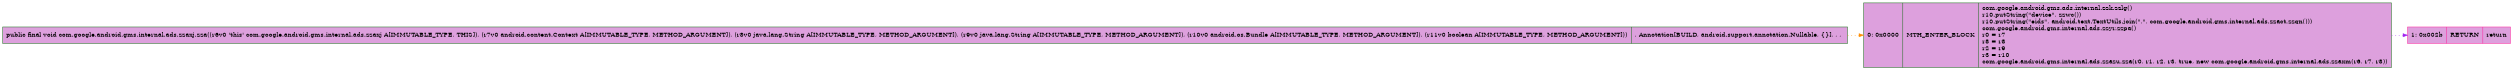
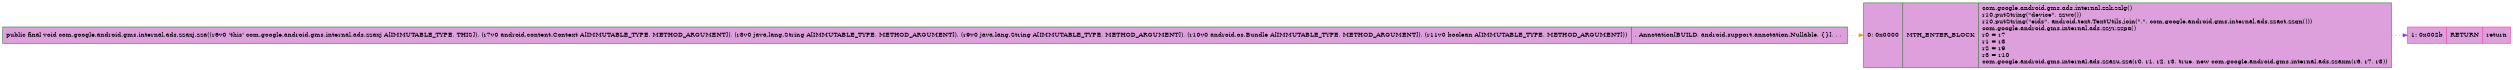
node "0: 0x0000": text "r8 = r8" -> "r1 = r8"
